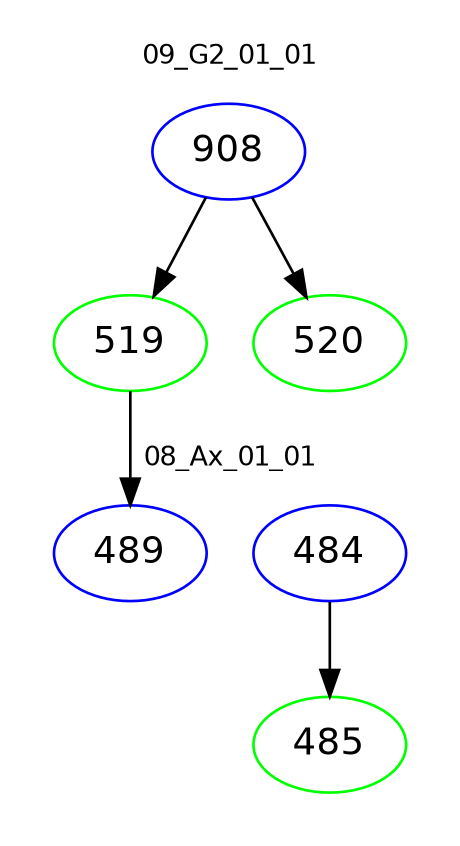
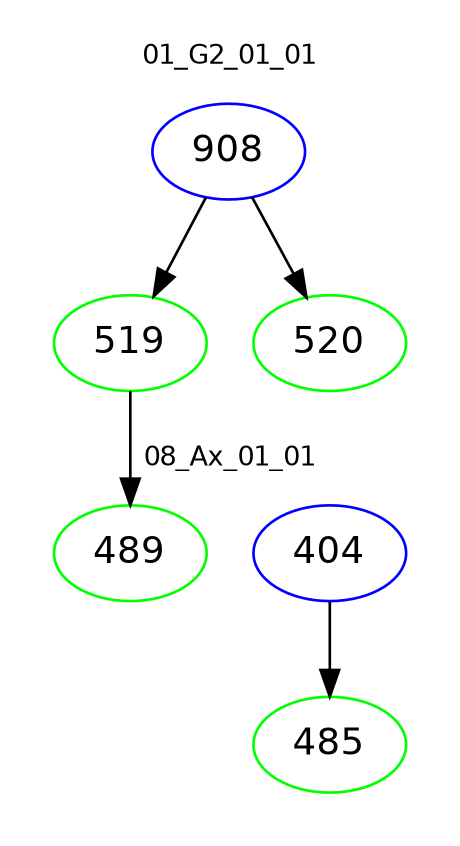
cluster "09_G2_01_01": label "09_G2_01_01" -> "01_G2_01_01"
node "489": color blue -> green
node "484": label "484" -> "404"
